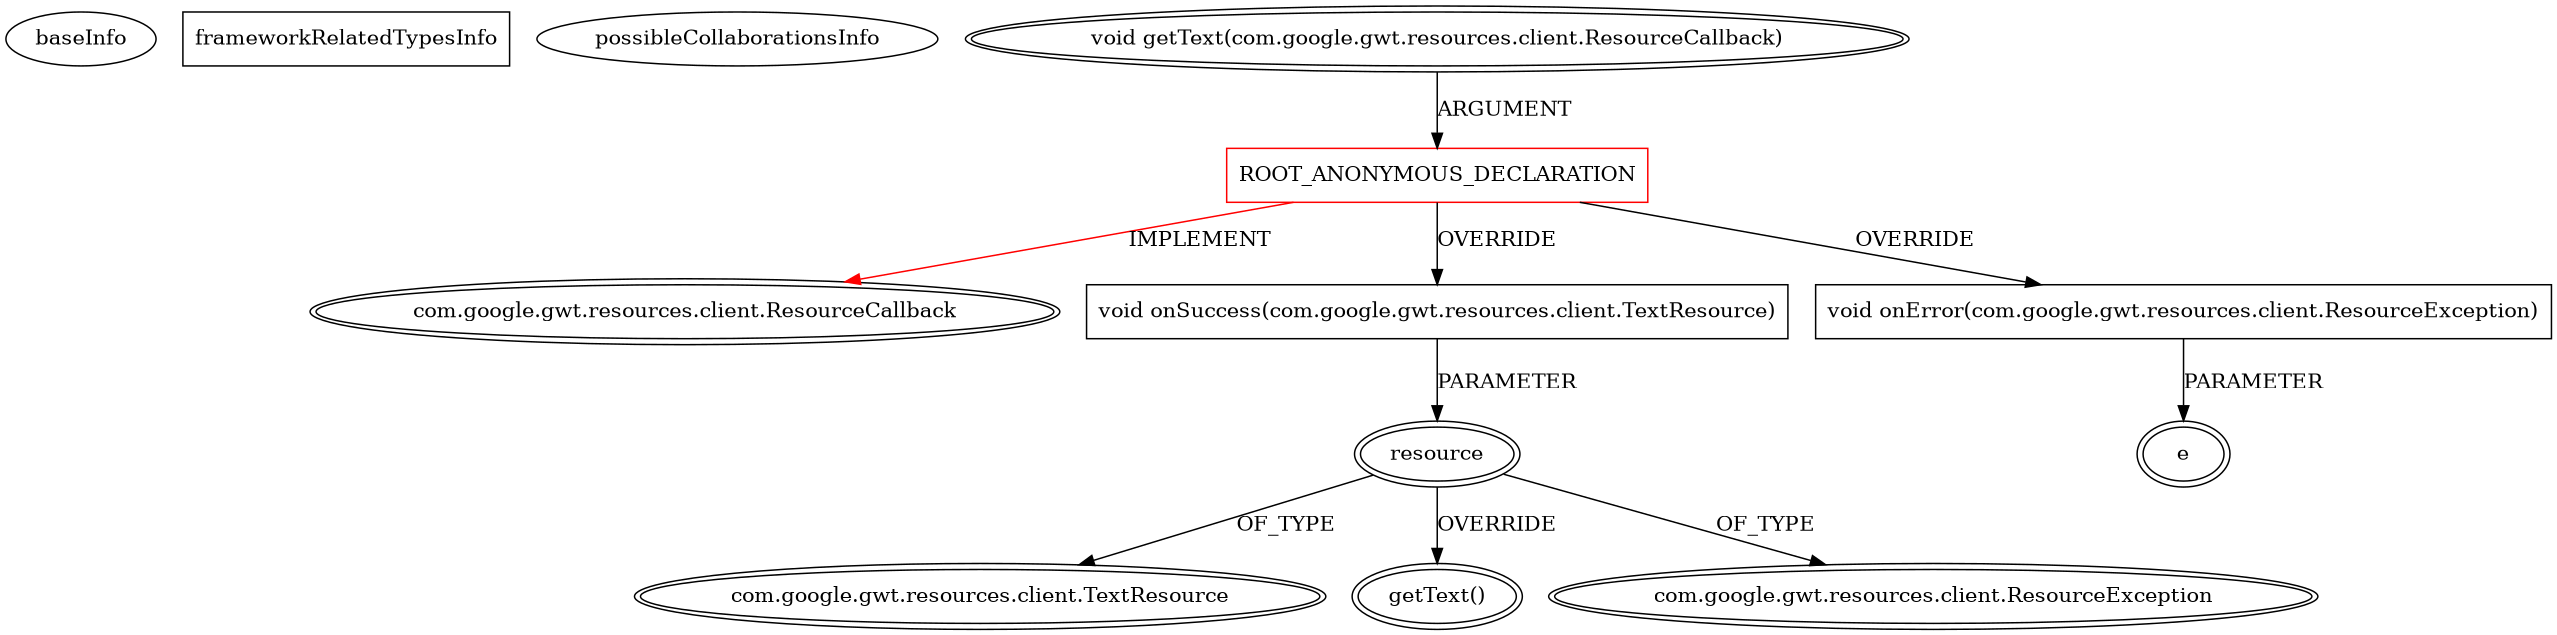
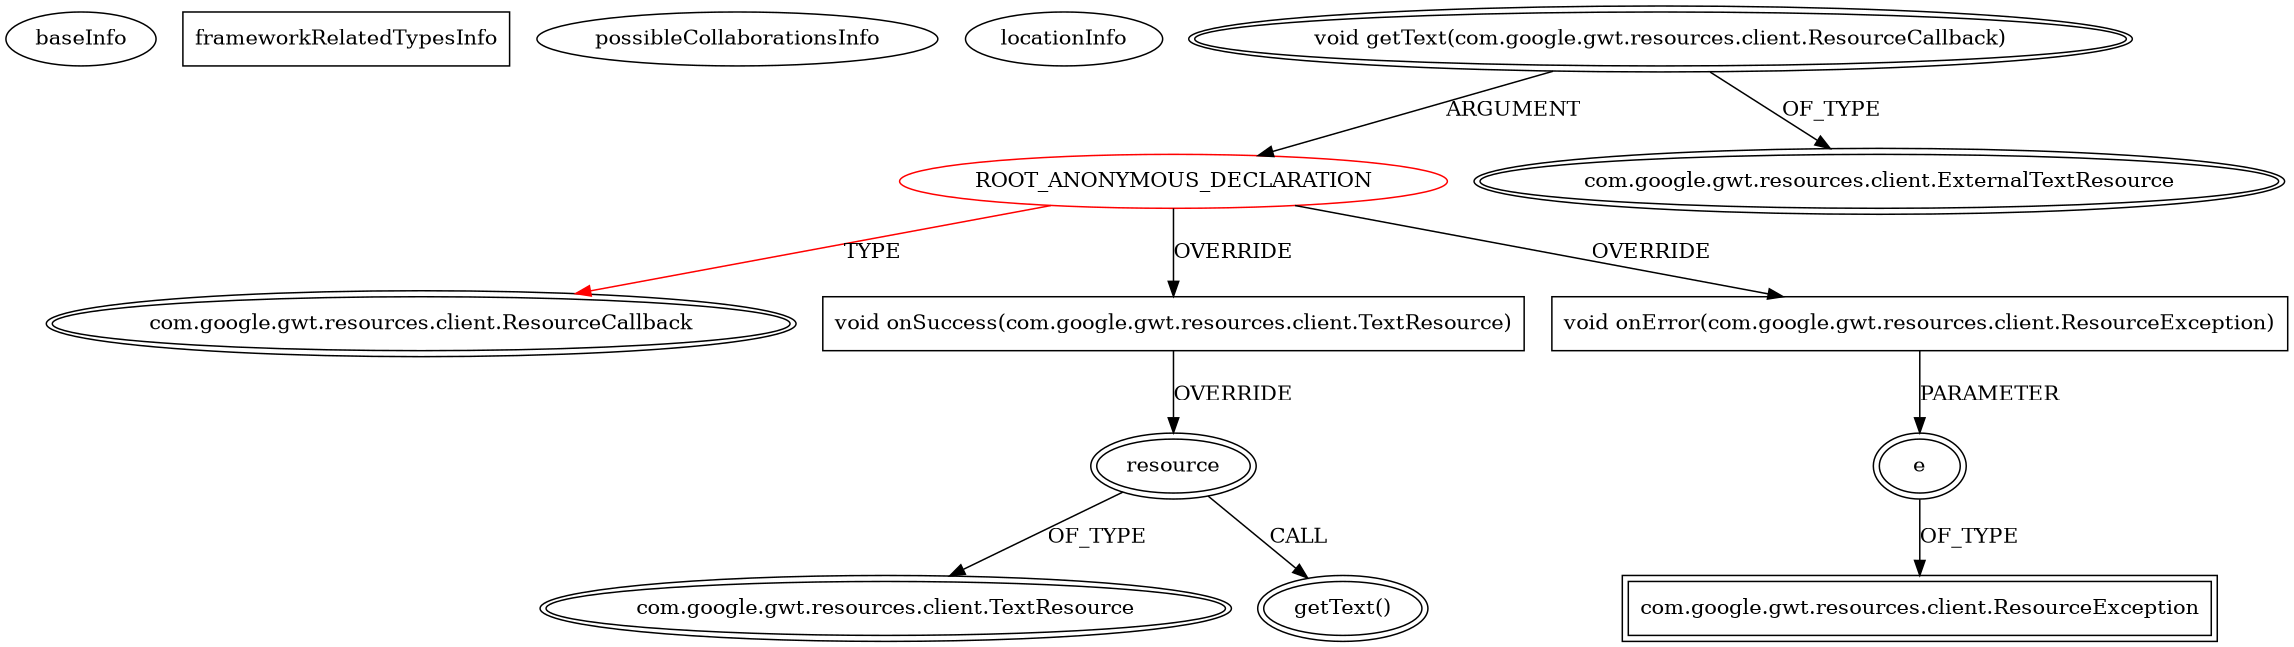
node "locationInfo": added
node "ROOT_ANONYMOUS_DECLARATION": shape box -> ellipse
node "com.google.gwt.resources.client.ExternalTextResource": added
edge "ROOT_ANONYMOUS_DECLARATION" -> "com.google.gwt.resources.client.ResourceCallback": label "IMPLEMENT" -> "TYPE"
edge "void onSuccess(com.google.gwt.resources.client.TextResource)" -> "resource": label "PARAMETER" -> "OVERRIDE"
edge "resource" -> "com.google.gwt.resources.client.ResourceException": now "e" -> "com.google.gwt.resources.client.ResourceException"
edge "resource" -> "getText()": label "OVERRIDE" -> "CALL"
node "com.google.gwt.resources.client.ResourceException": shape ellipse -> box
